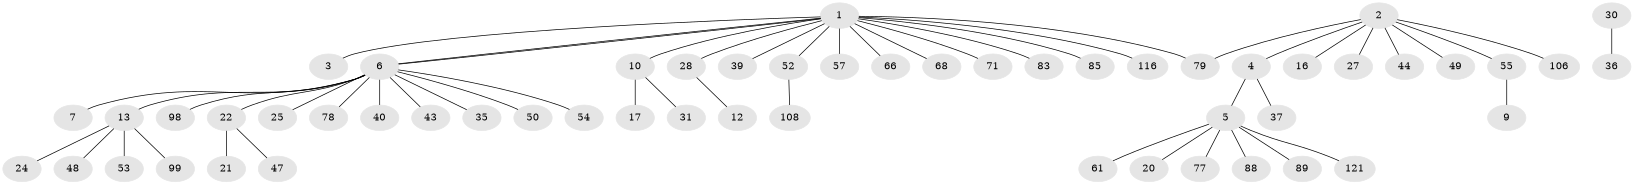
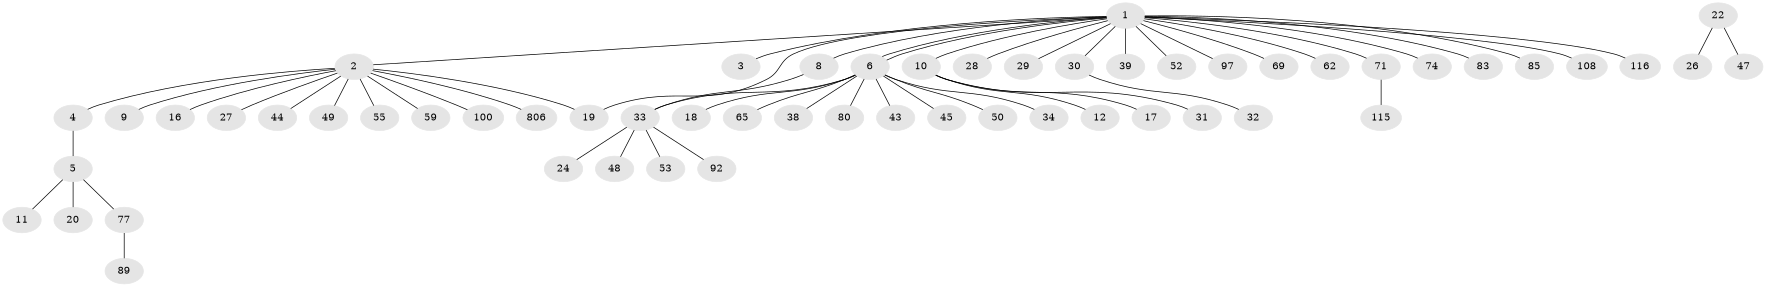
edge "1" -- "2": added
edge "1" -- "30": added
node "8": added
node "57": label "57" -> "97"
node "66": label "66" -> "69"
node "68": label "68" -> "62"
node "29": added
node "79": label "79" -> "19"
node "74": added
node "106": label "106" -> "806"
node "36": label "36" -> "32"
edge "28" -- "12": now "10" -- "12"
edge "52" -- "108": now "1" -- "108"
edge "55" -- "9": now "2" -- "9"
edge "6" -- "22": removed
node "7": removed
node "13": label "13" -> "33"
node "98": label "98" -> "18"
node "25": label "25" -> "65"
node "78": label "78" -> "38"
node "40": label "40" -> "80"
node "59": added
node "35": label "35" -> "45"
node "100": added
node "54": label "54" -> "34"
node "37": removed
node "115": added
edge "5" -- "89": now "77" -- "89"
node "99": label "99" -> "92"
node "21": label "21" -> "26"
node "61": label "61" -> "11"
node "88": removed
node "121": removed
